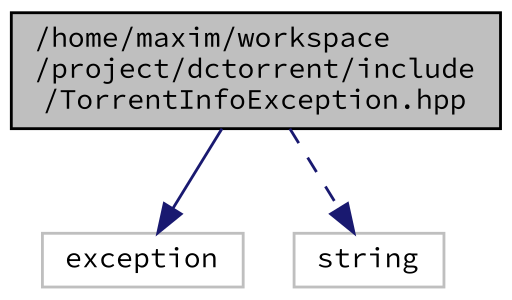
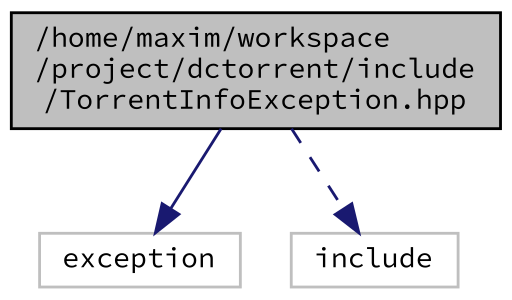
node "string": label "string" -> "include"
